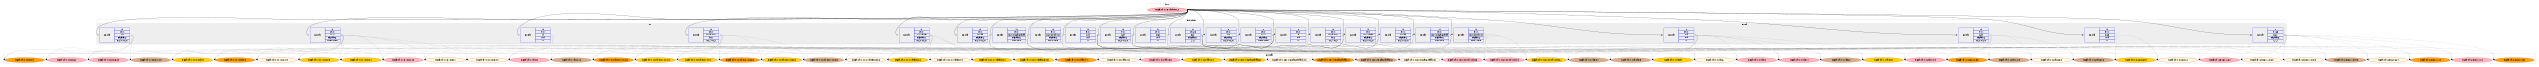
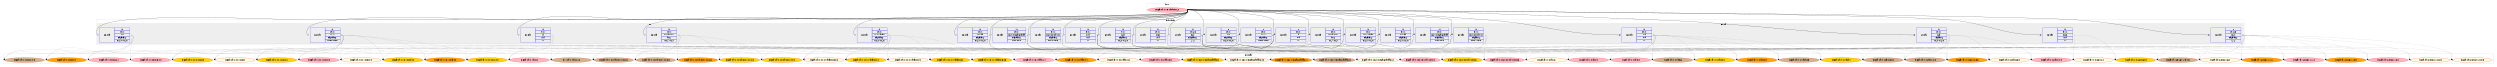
node "portage://dev-ml/ppxlib-0.24.0-r1": fillcolor lightyellow -> gold
node "portage://dev-ml/re-1.10.4-r2": label "portage://dev-ml/re-1.10.4-r2" -> "conv://dev-ml/re-1.10.4-r2"
node "portage://dev-ml/ppx_sexp_conv-0.16.0-r1": fillcolor orange -> tan
node "portage://dev-ml/ppx_sexp_conv-0.15.1-r1": removed
node "portage://dev-ml/ppx_here-0.14.0": fillcolor gold -> lightpink
node "portage://dev-ml/dune-3.10.0": fillcolor tan -> orange
